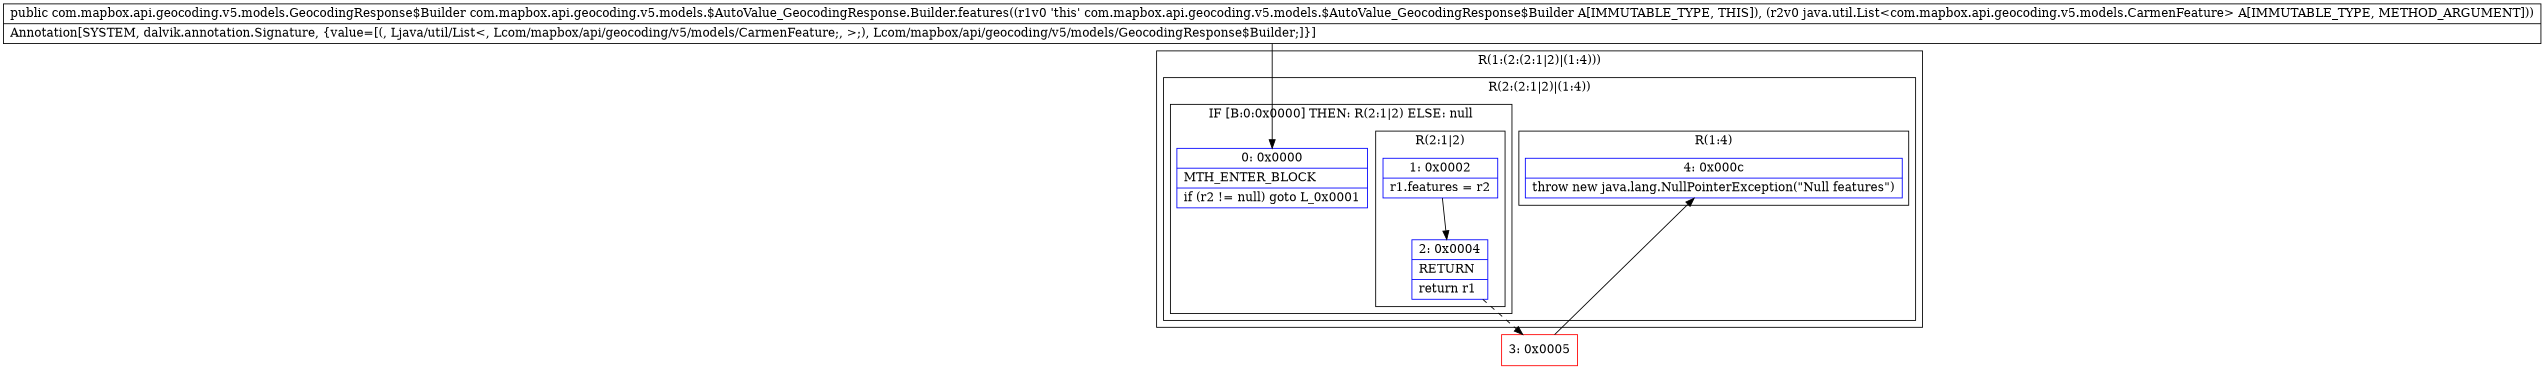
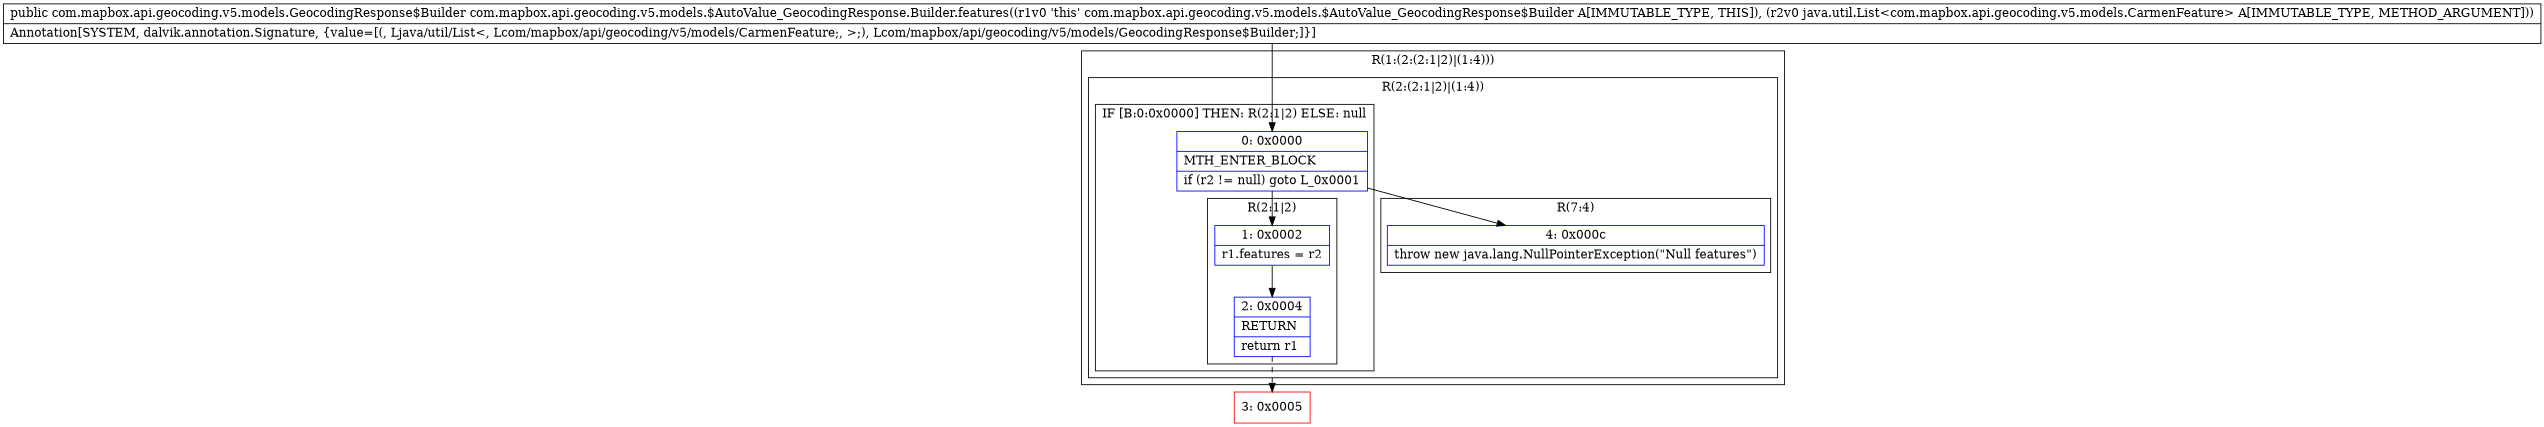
cluster "R(1:4)": label "R(1:4)" -> "R(7:4)"
edge "0: 0x0000" -> "1: 0x0002": added
edge "3: 0x0005" -> "4: 0x000c": now "0: 0x0000" -> "4: 0x000c"
